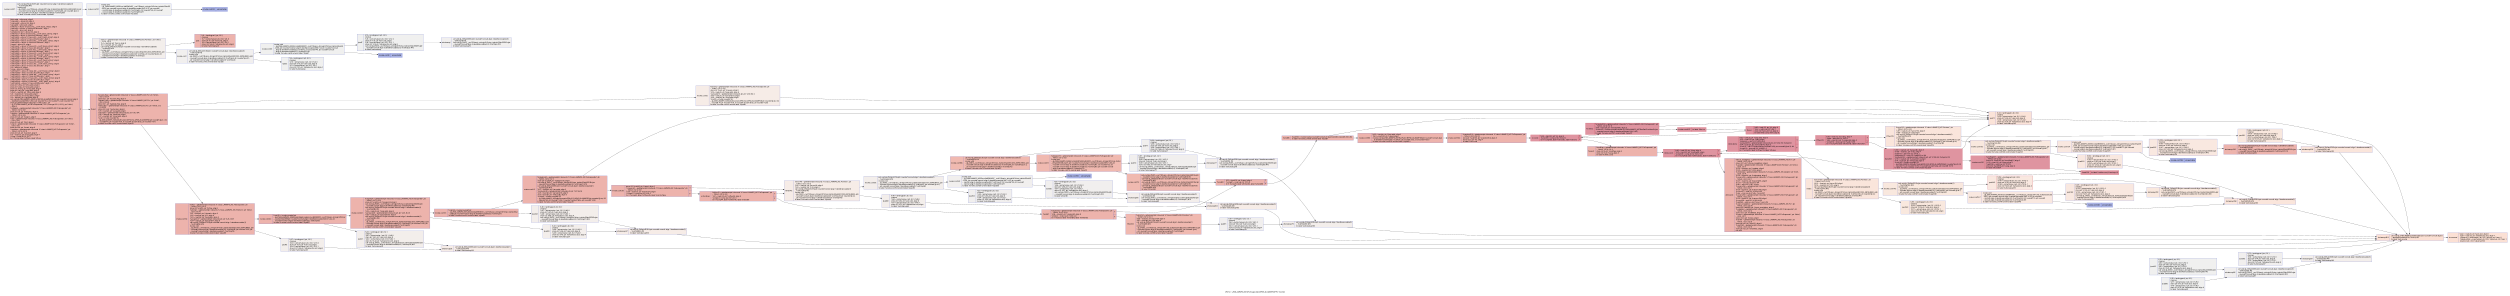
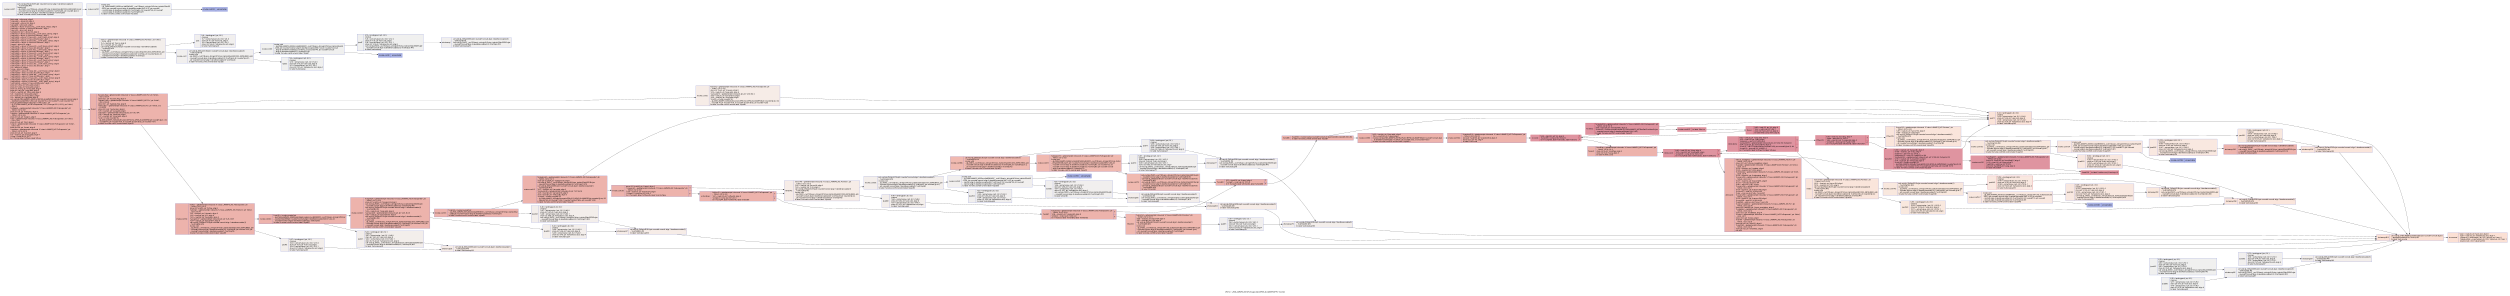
node "lpad:": fillcolor #d6524470 -> #e0dbd870
